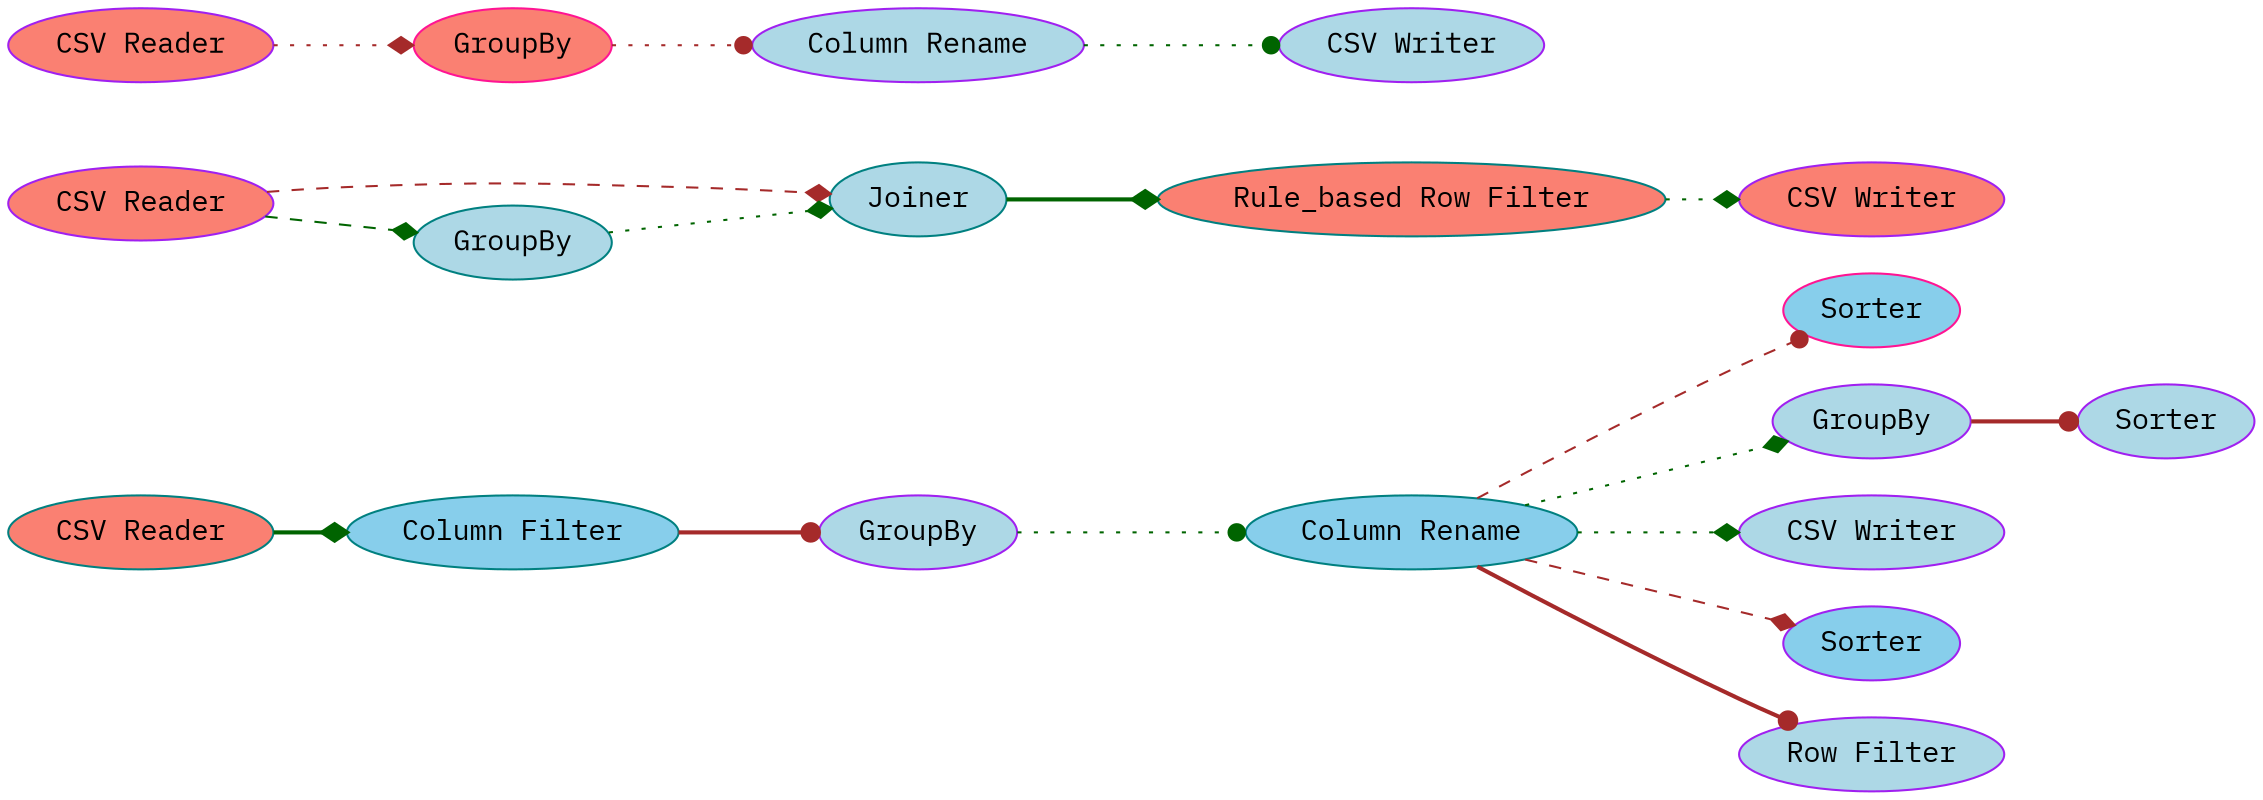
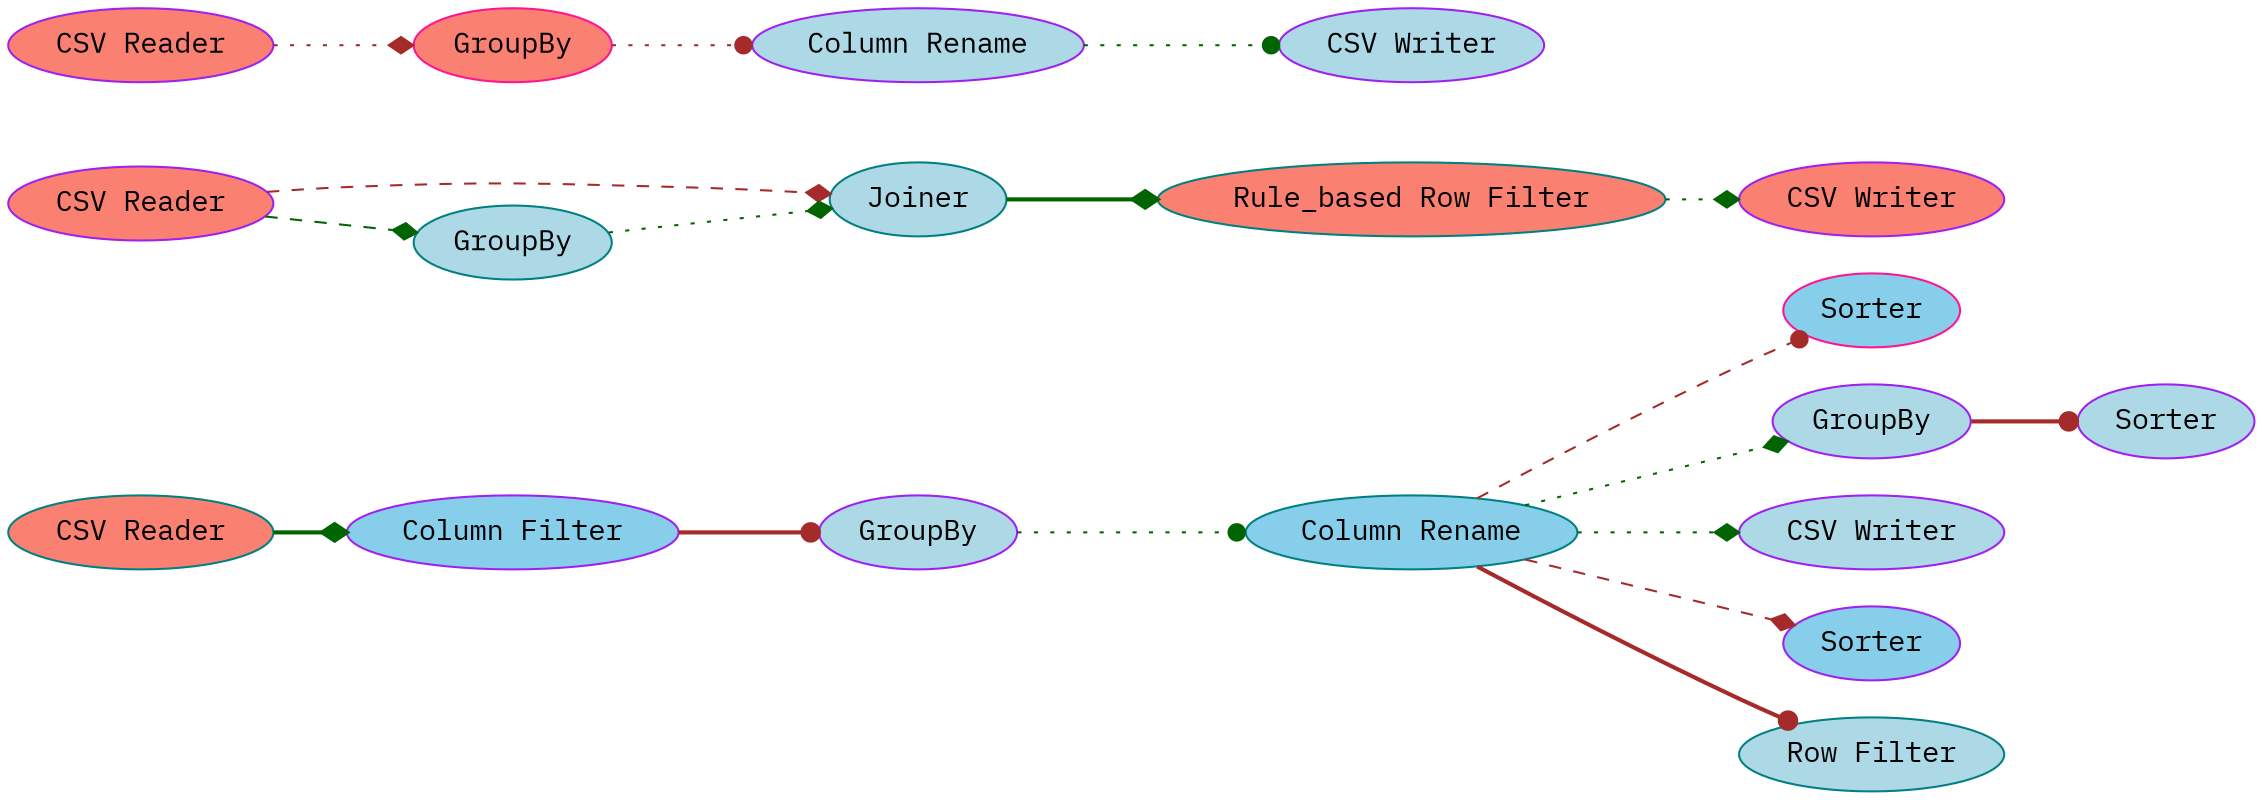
node "Column Filter": color teal -> purple
node "Row Filter": color purple -> teal
